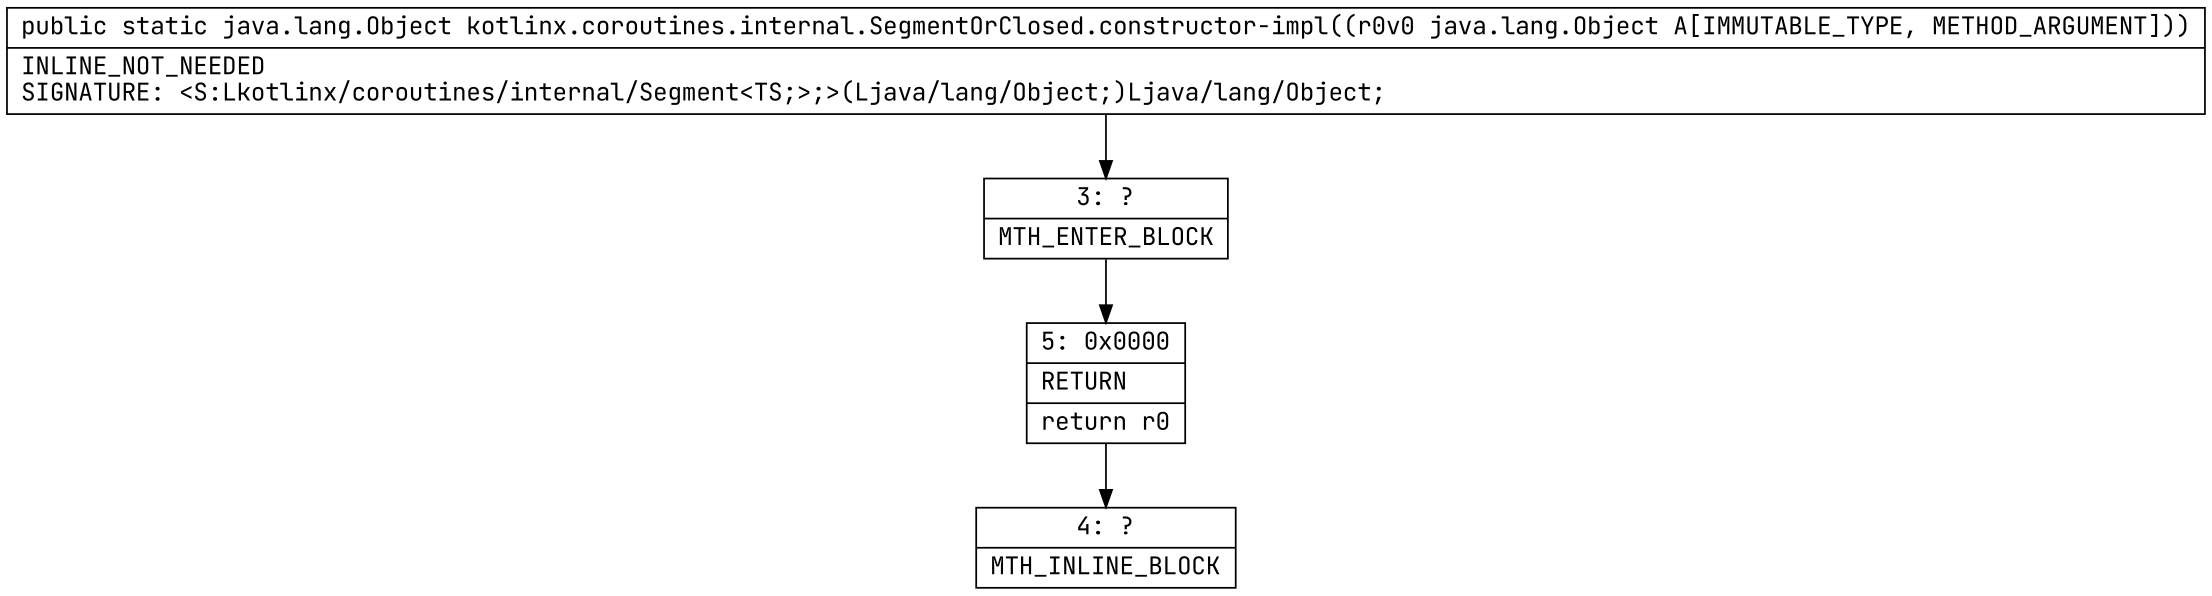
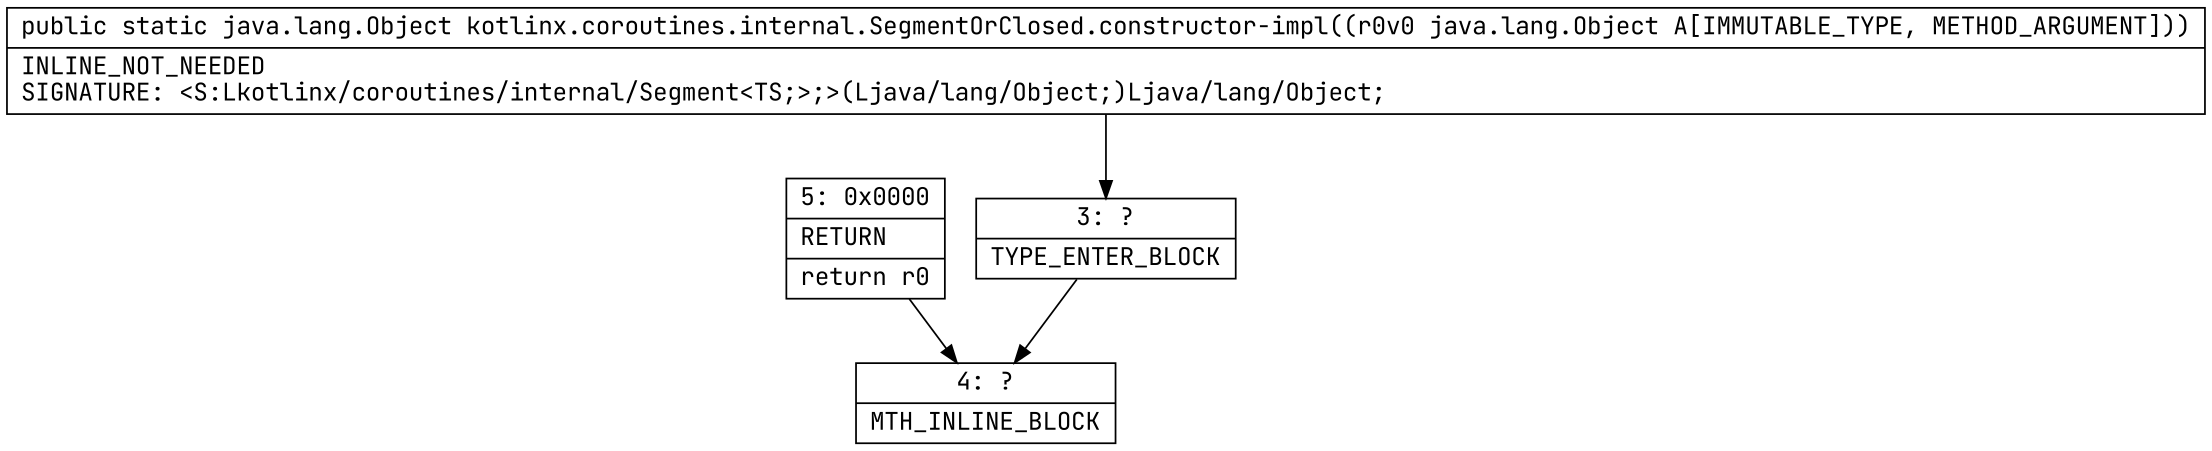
node "3: ?": text "MTH_ENTER_BLOCK" -> "TYPE_ENTER_BLOCK"
edge "3: ?" -> "5: 0x0000": now "3: ?" -> "4: ?"
